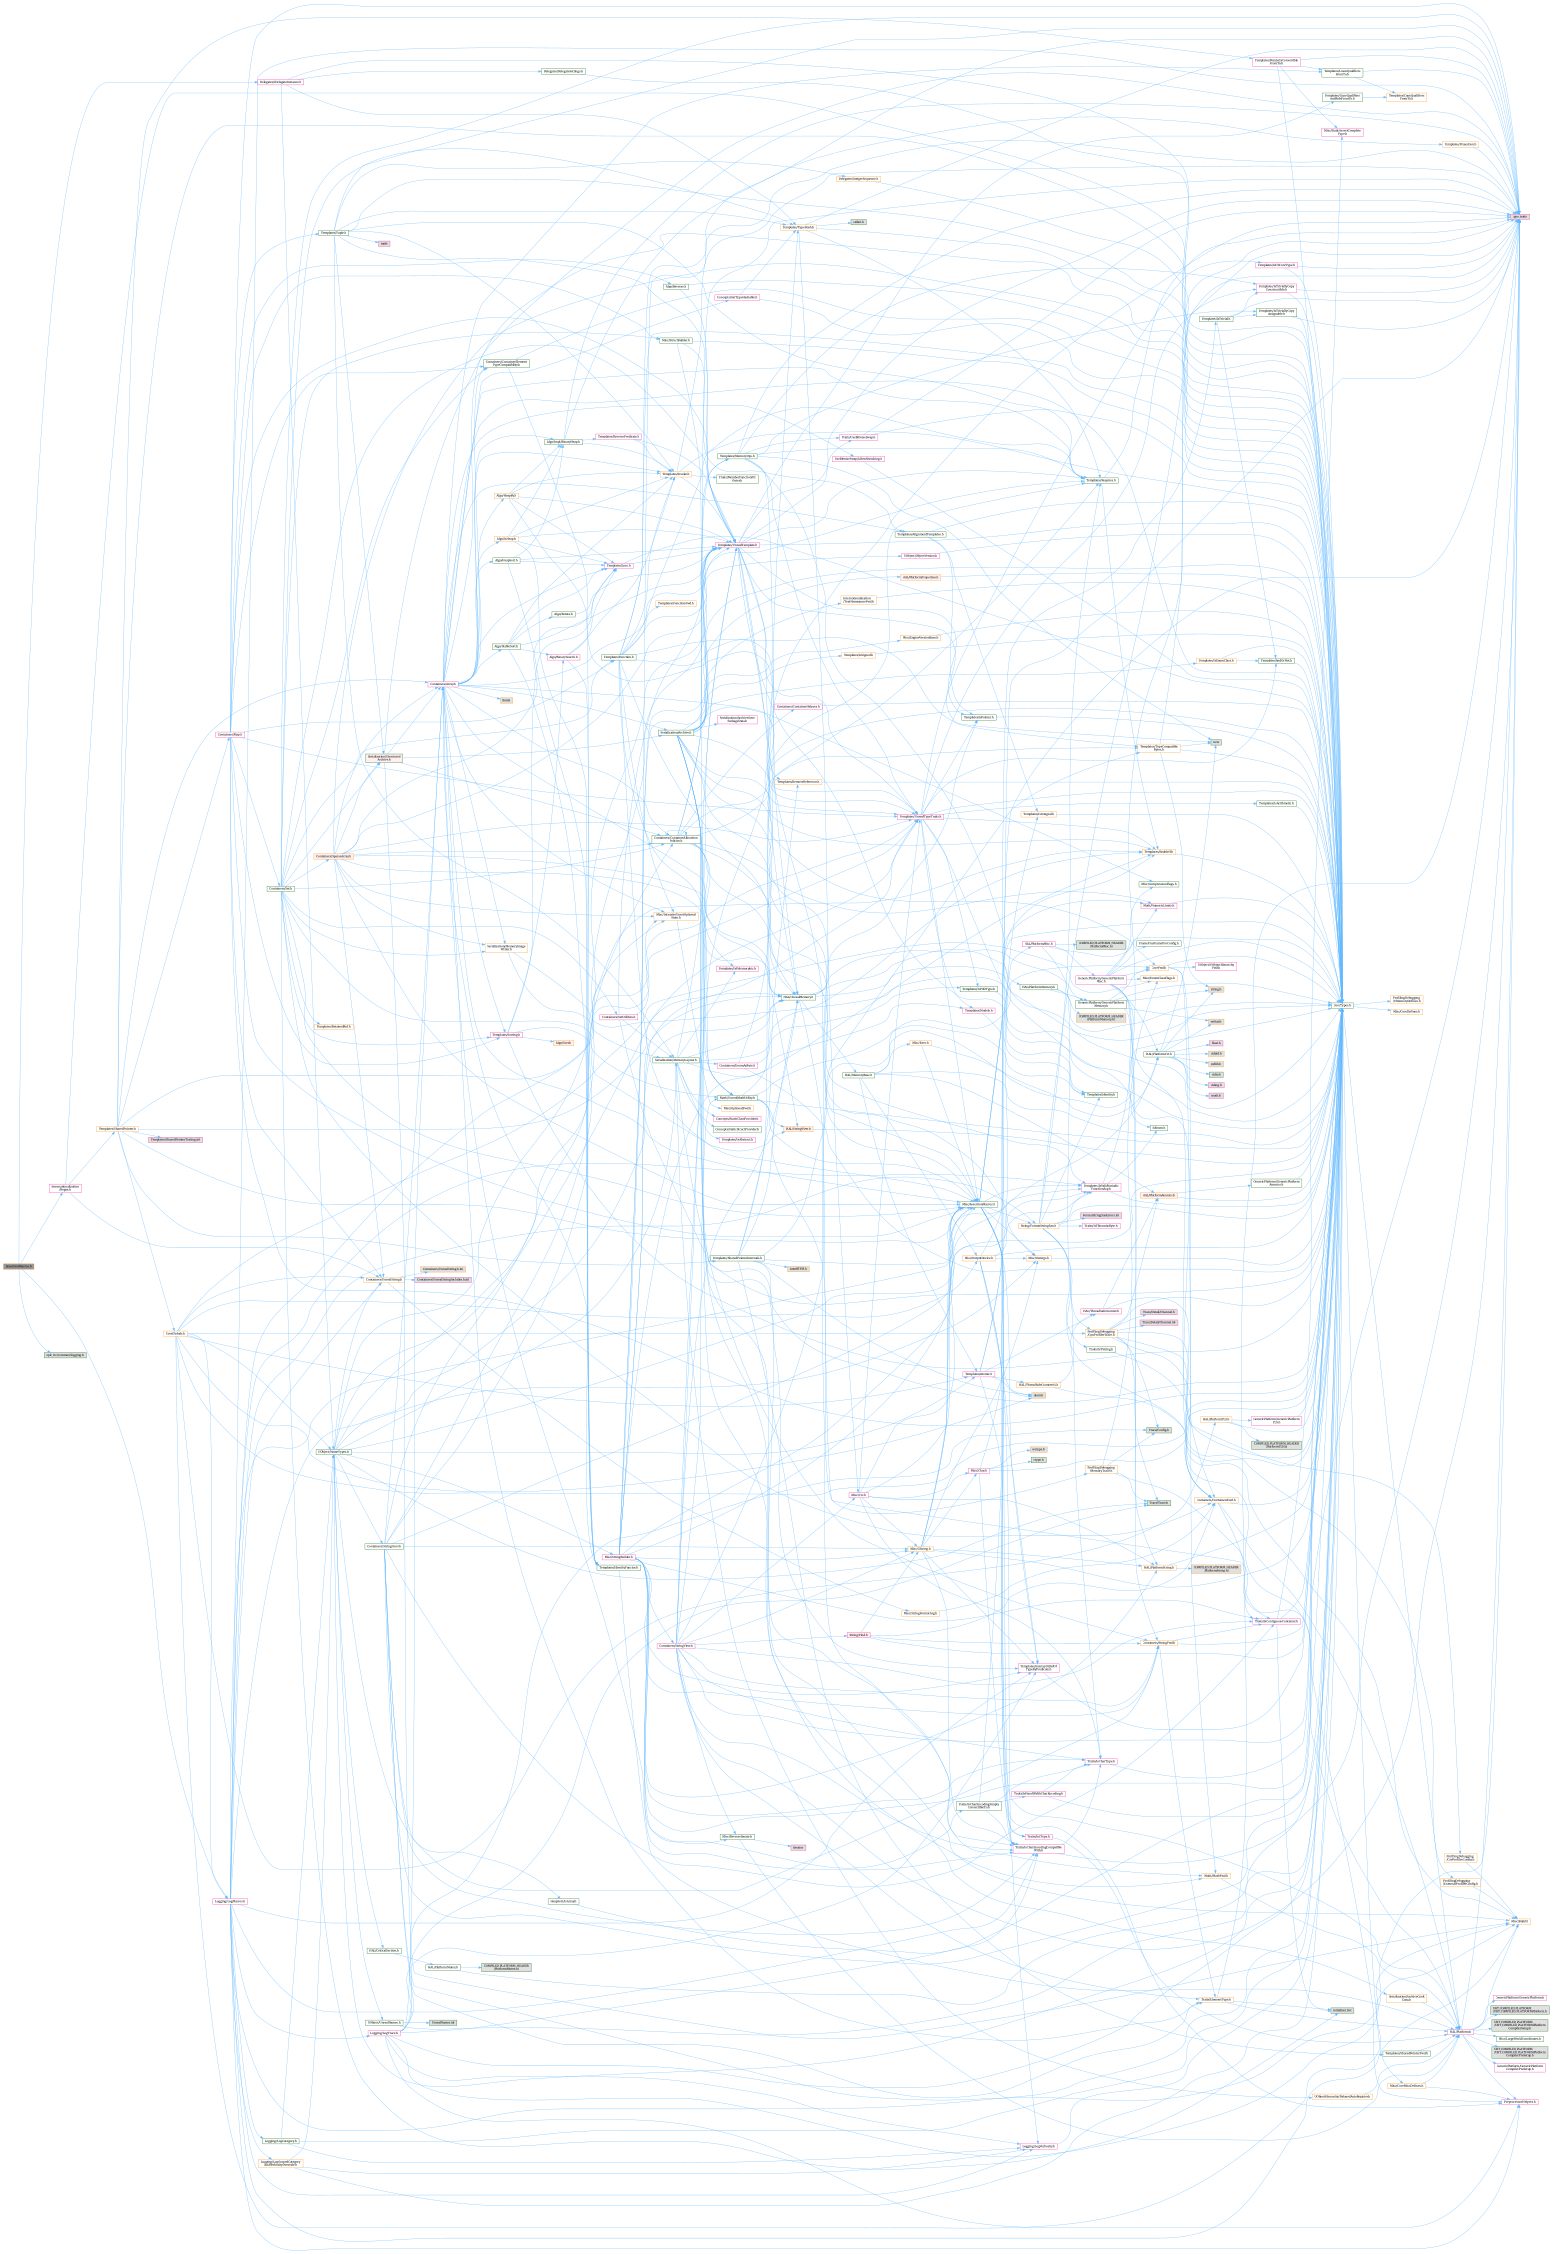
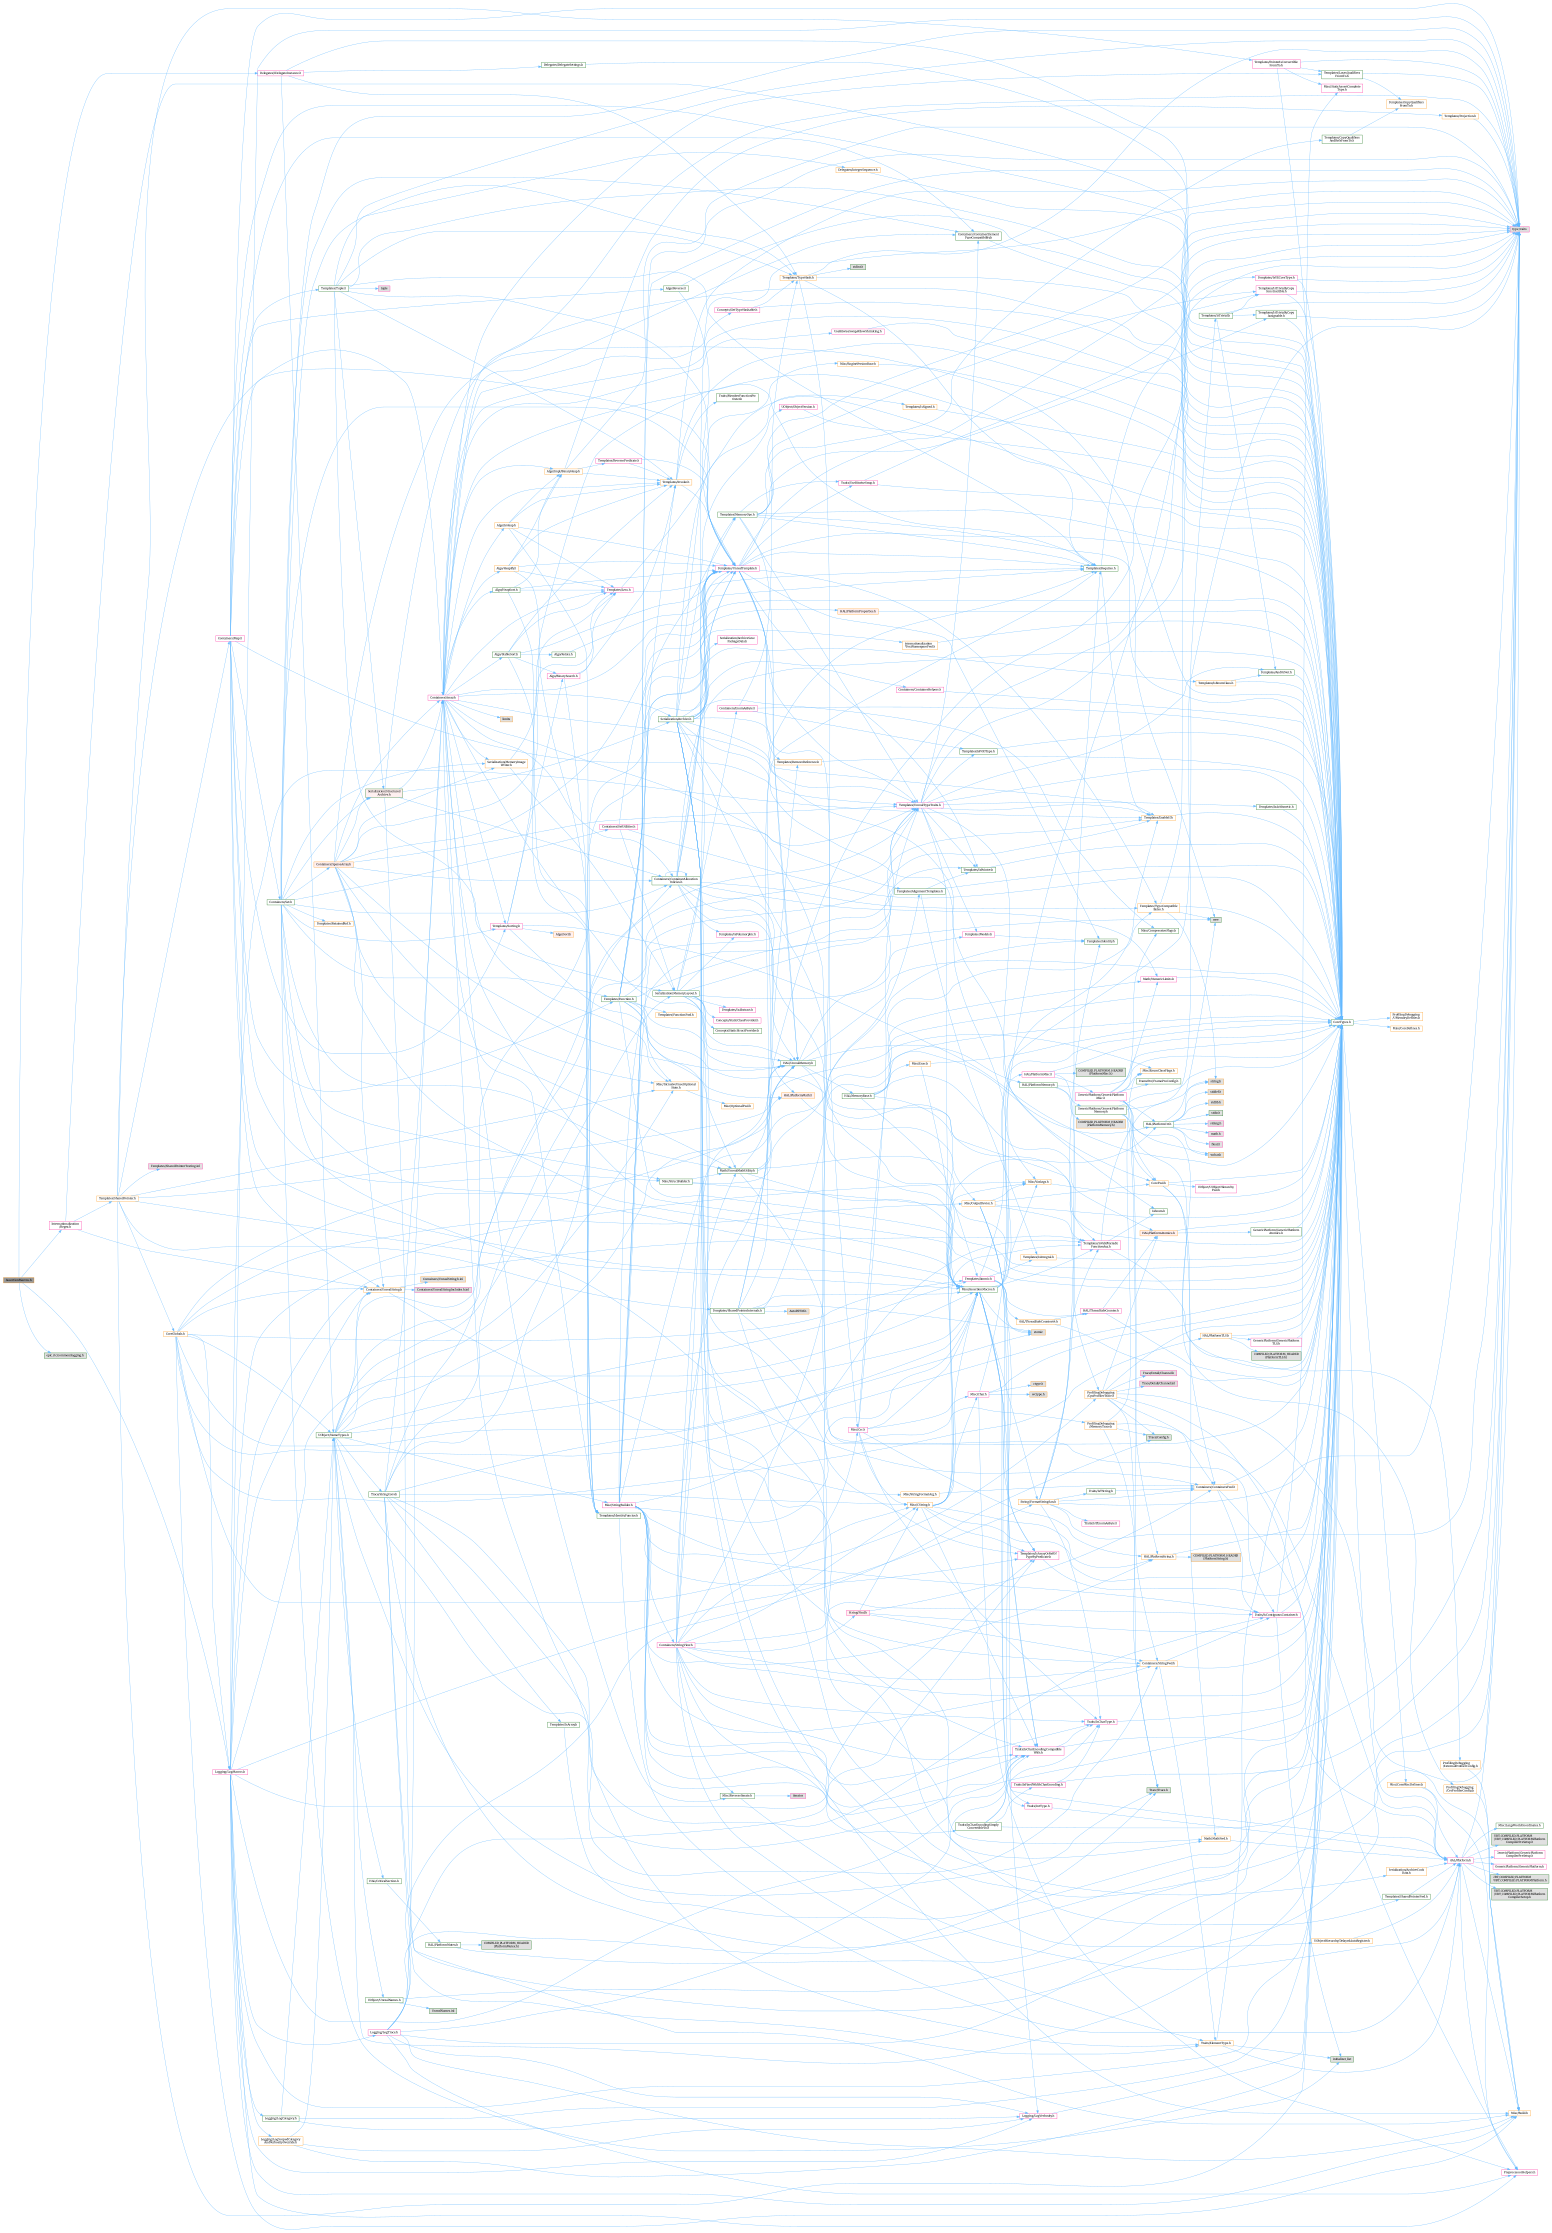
node "Algo/Impl/BinaryHeap.h": color darkgreen -> darkorange
edge "Containers/ContainerElement TypeCompatibility.h" -> "Templates/UnrealTypeTraits.h": reversed
edge "HAL/UnrealMemory.h" -> "GenericPlatform/GenericPlatform Memory.h": removed
node "HAL/StringView.h": label "HAL/StringView.h" -> "HAL/PlatformMath.h"
node "FormatStringSanErrors.inl": removed
node "ctype.h": color darkgreen -> darkorange
node "Containers/StringConv.h": label "Containers/StringConv.h" -> "Trace/StringConv.h"
node "HeapSort/IsArray.h": label "HeapSort/IsArray.h" -> "Templates/IsArray.h"
